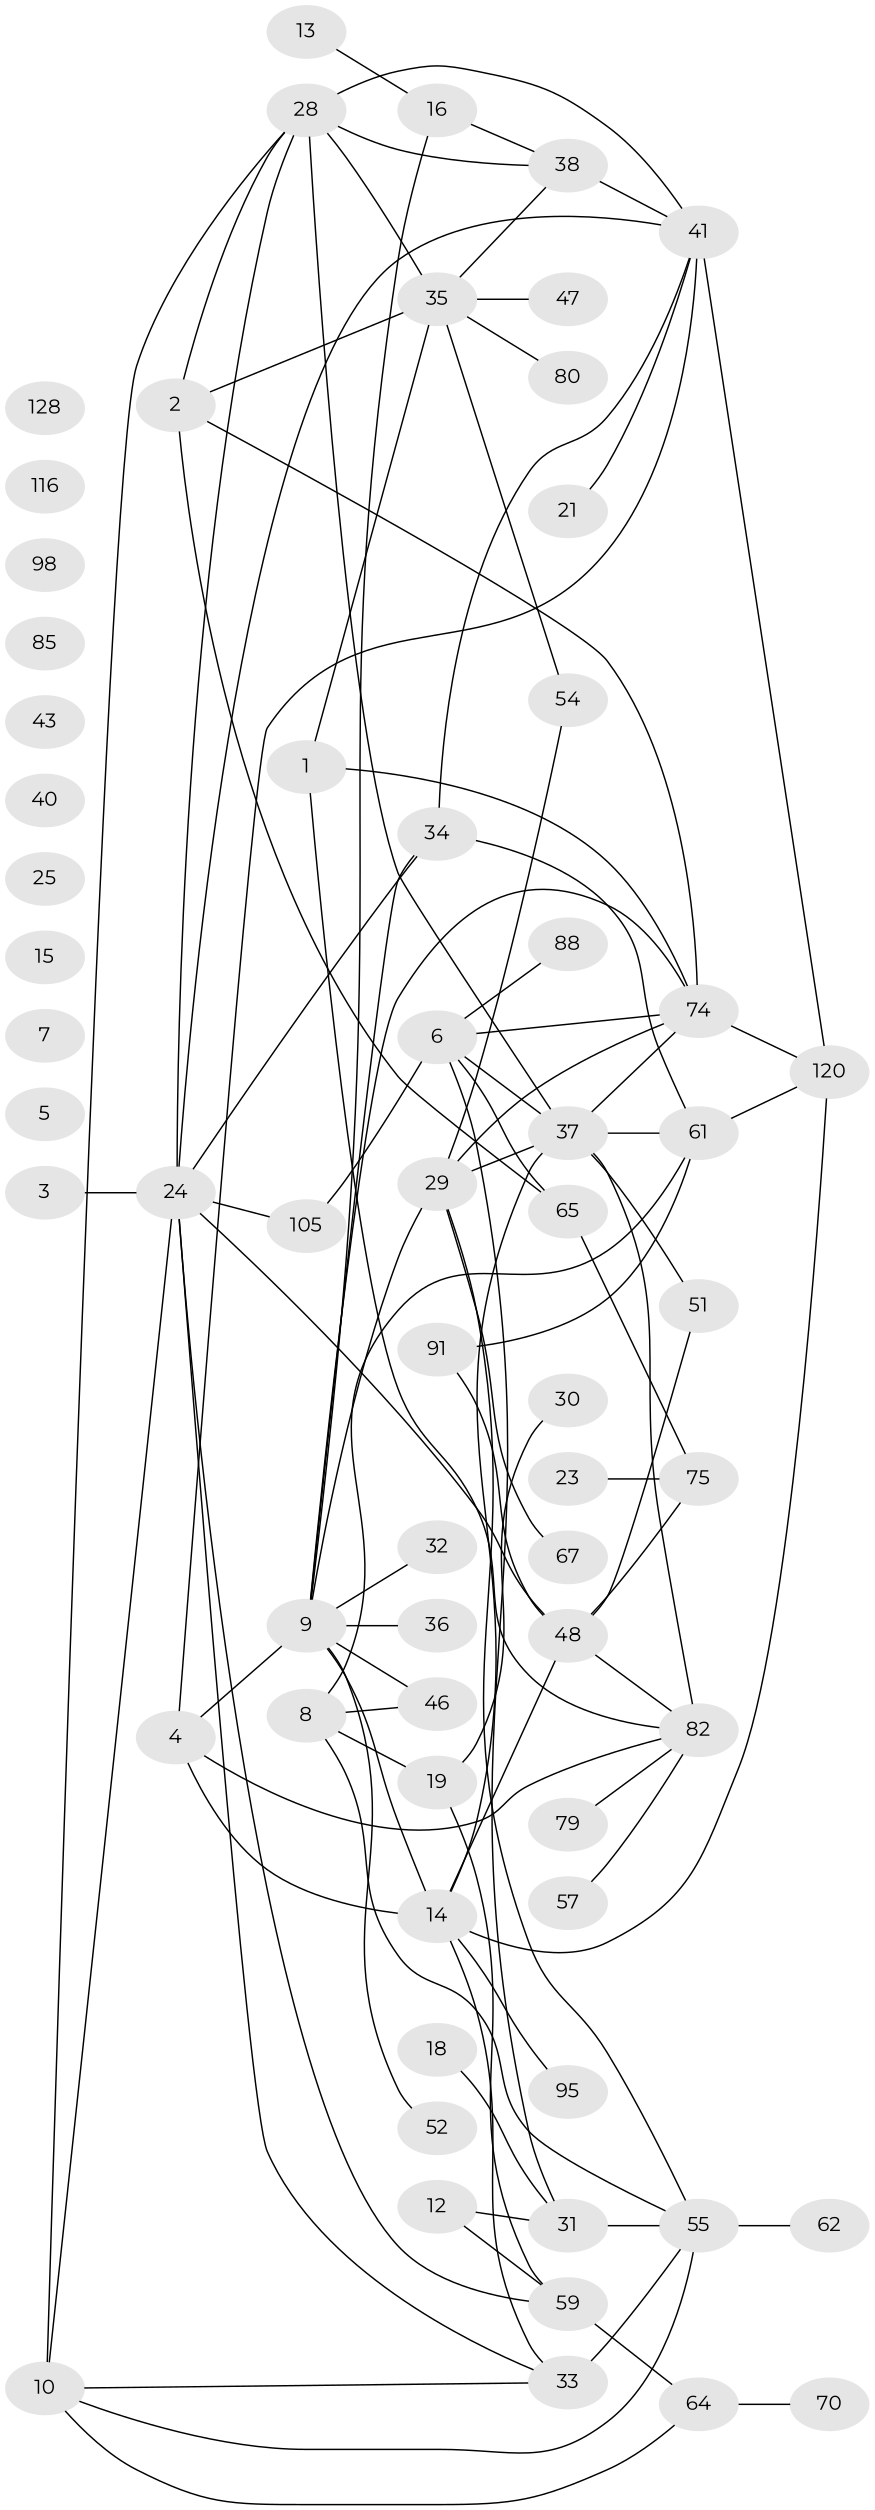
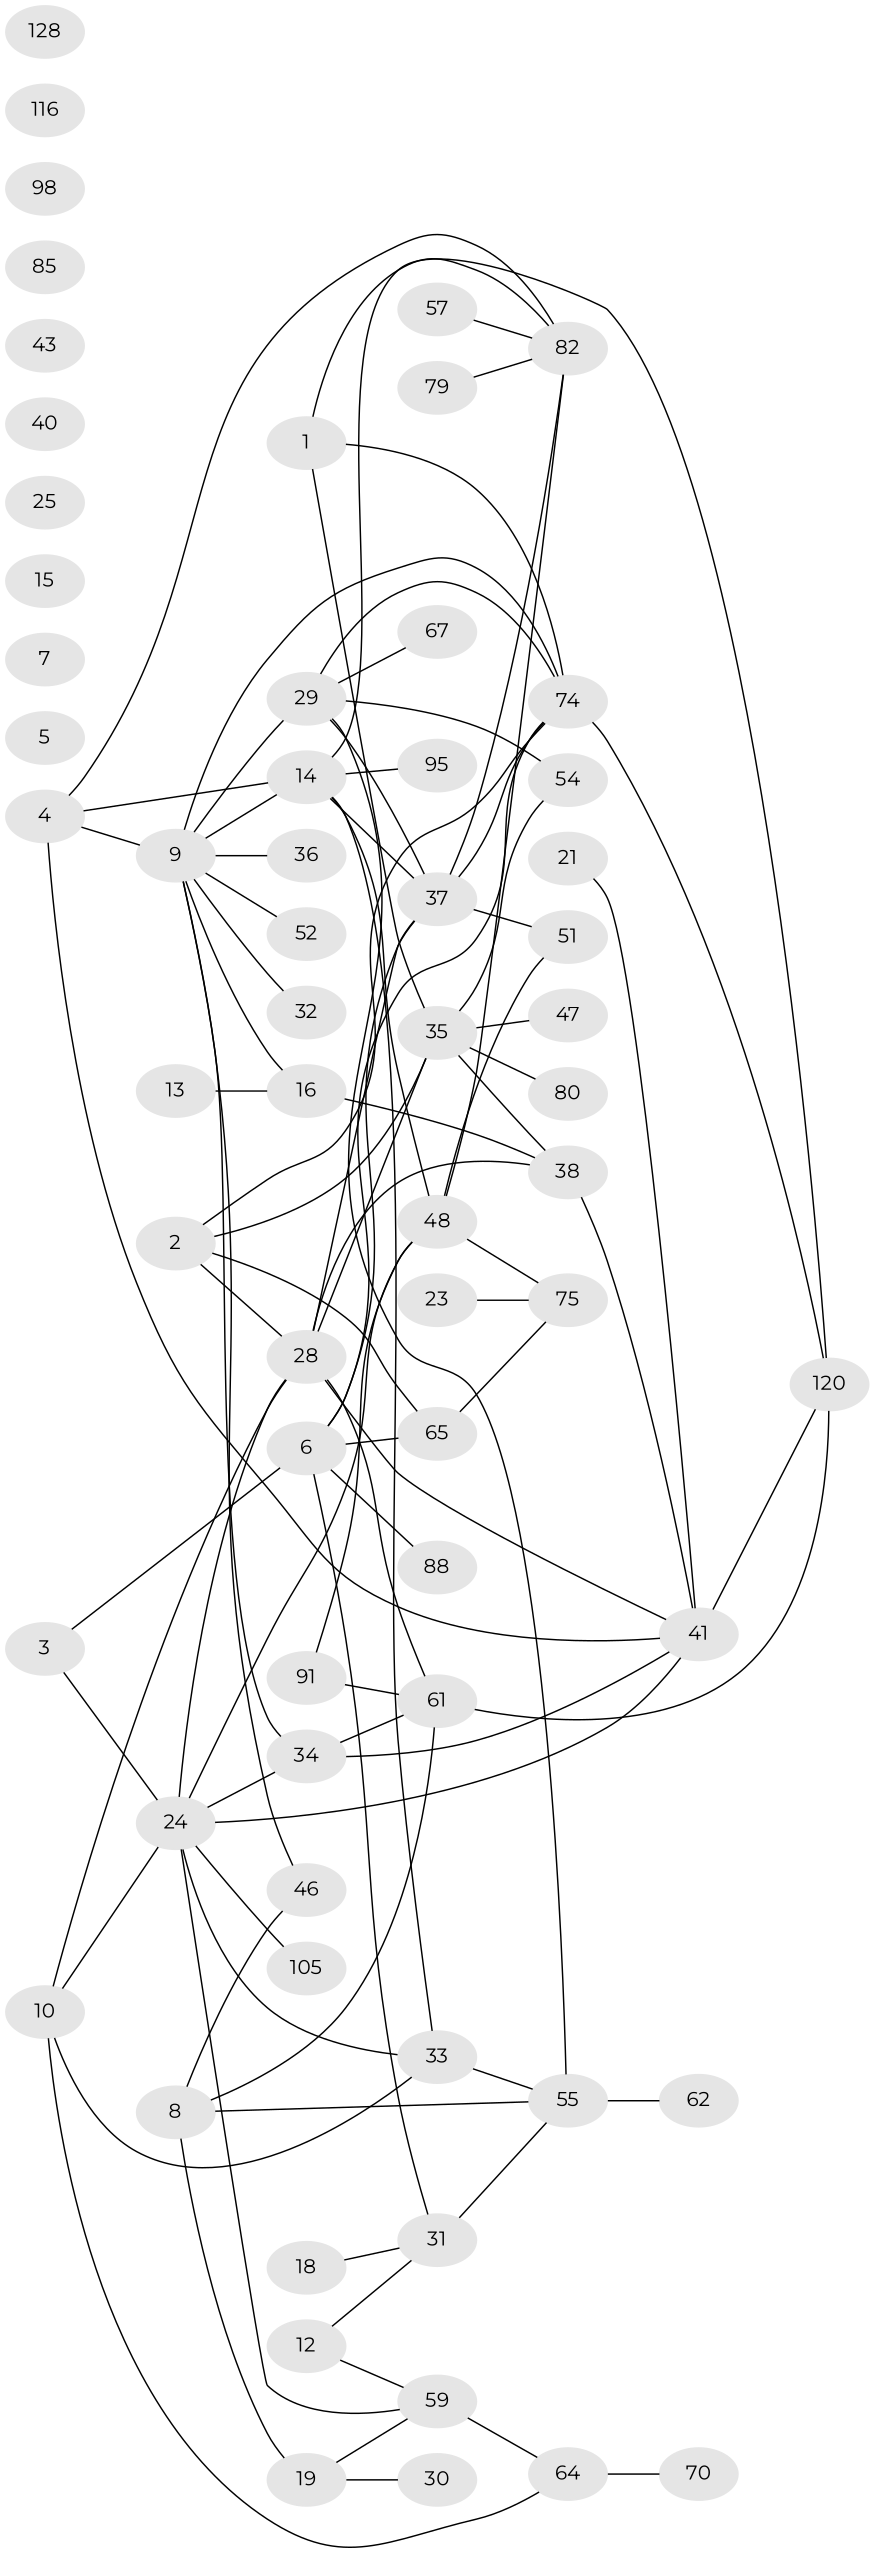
edge "37" -- "61": now "28" -- "61"
edge "6" -- "105": now "6" -- "3"
edge "55" -- "10": removed
